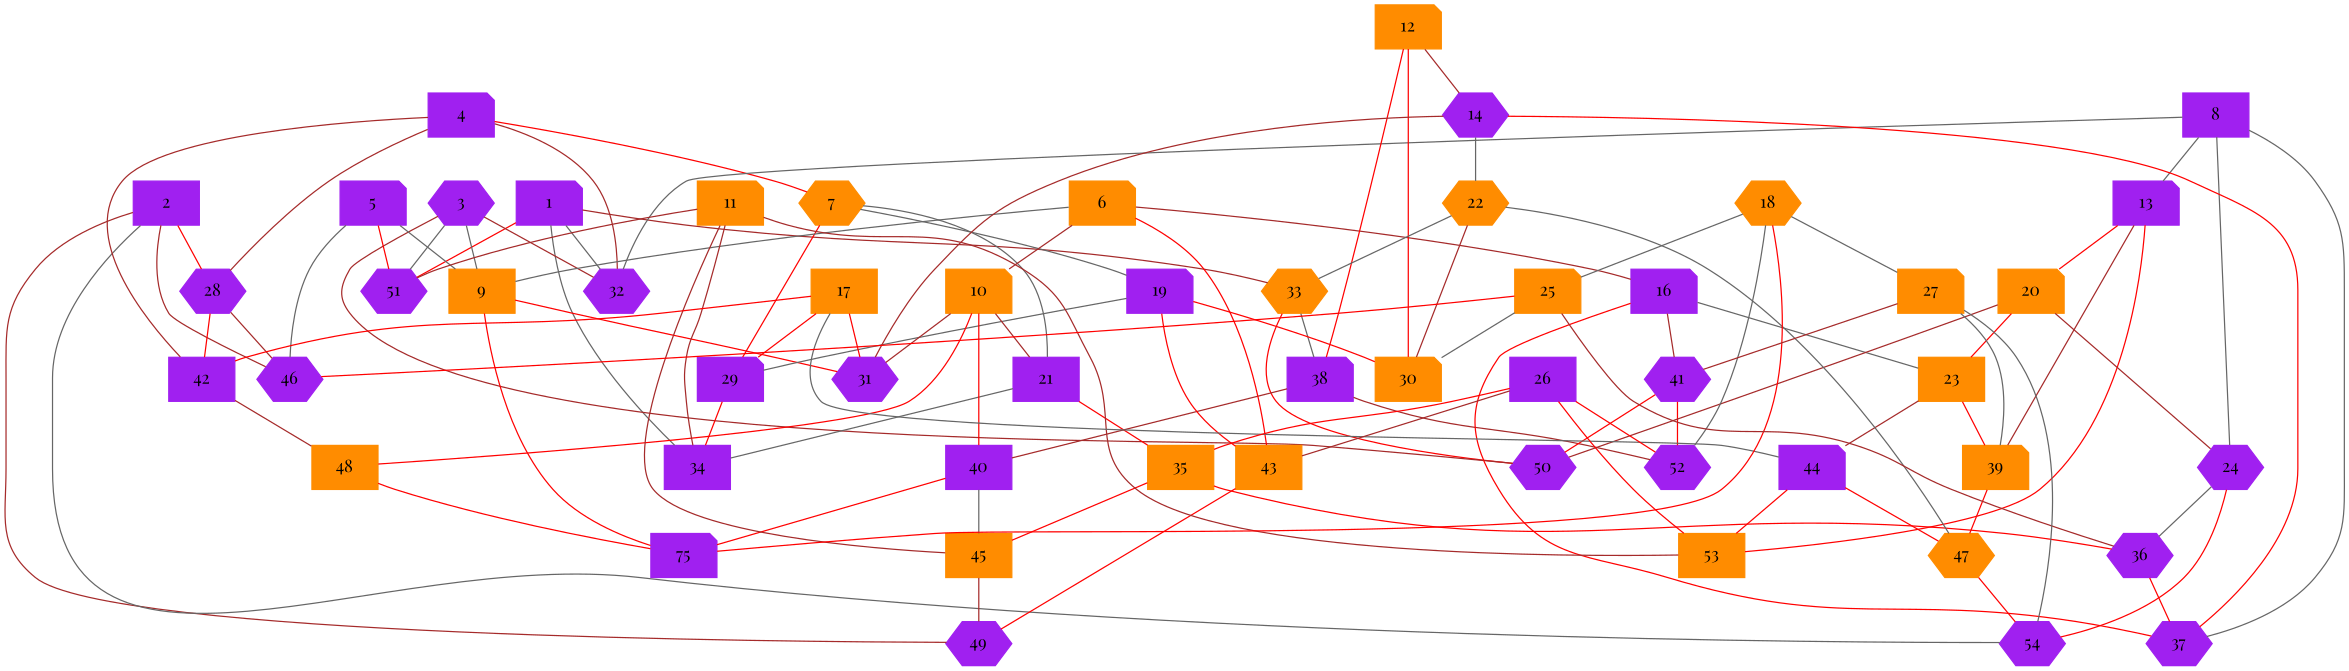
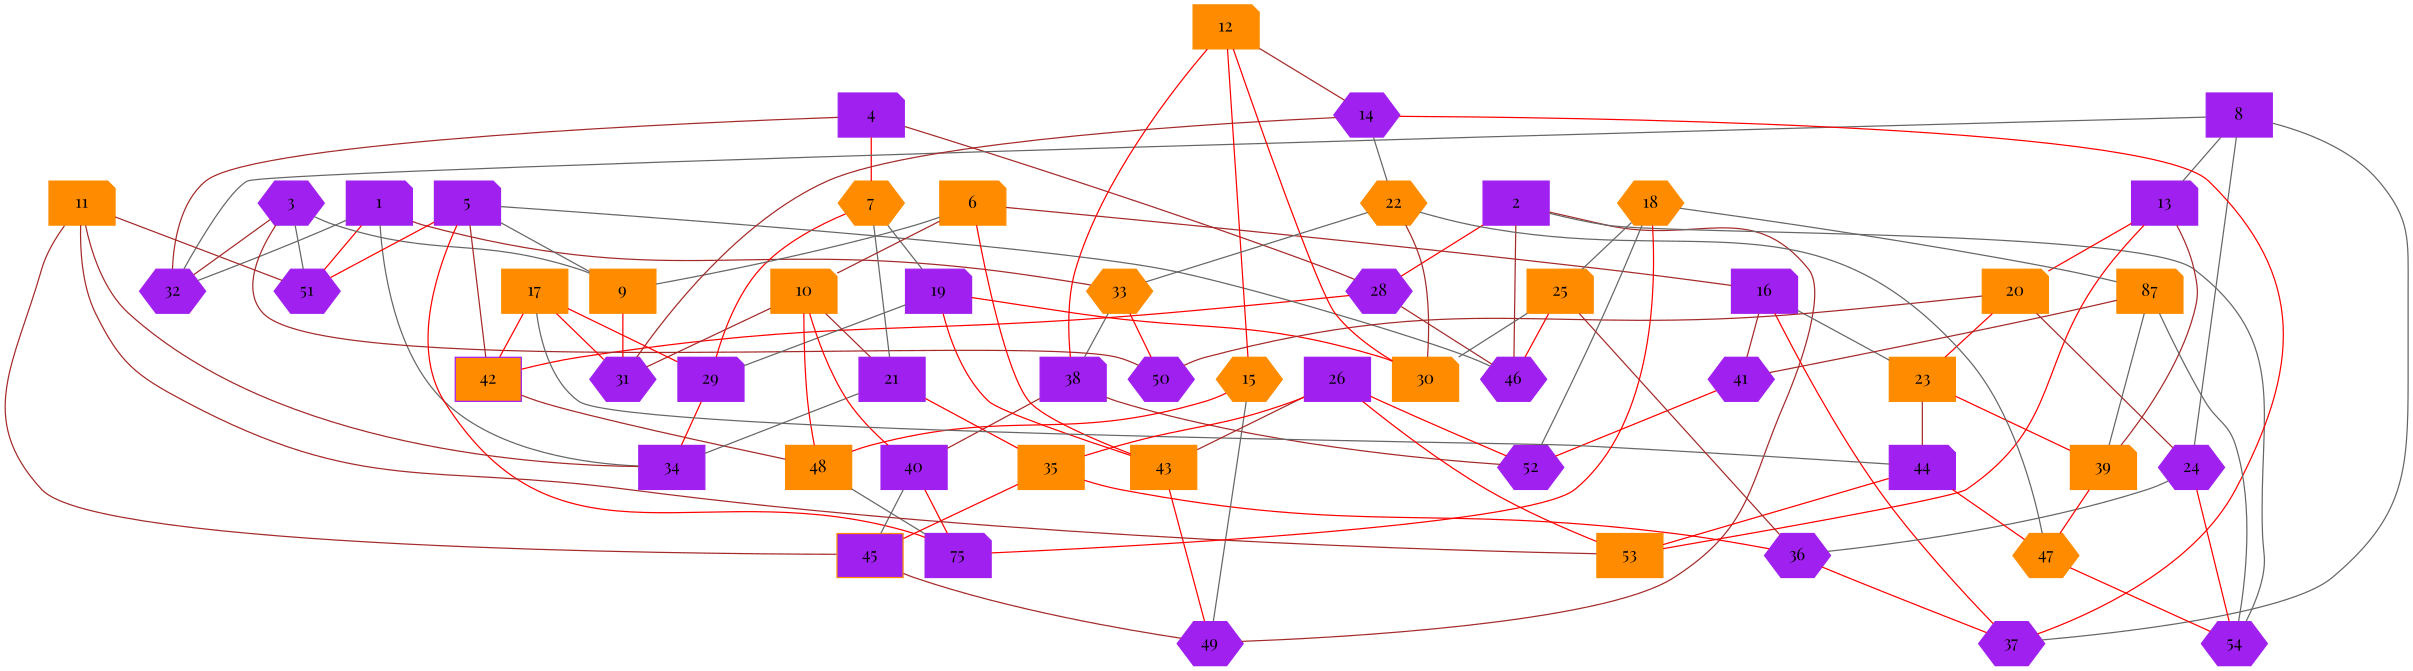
edge "4" -- "42": now "5" -- "42"
node "27": label "27" -> "87"
node "42": fillcolor purple -> darkorange
node "15": added
edge "41" -- "50": removed
edge "9" -- "75": now "5" -- "75"
edge "48" -- "75": color red -> gray40
node "45": fillcolor darkorange -> purple
